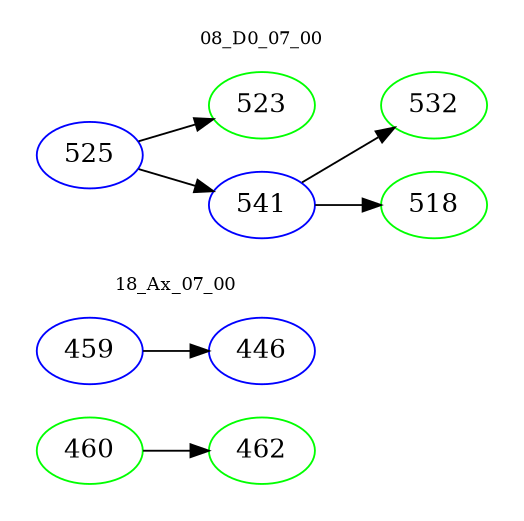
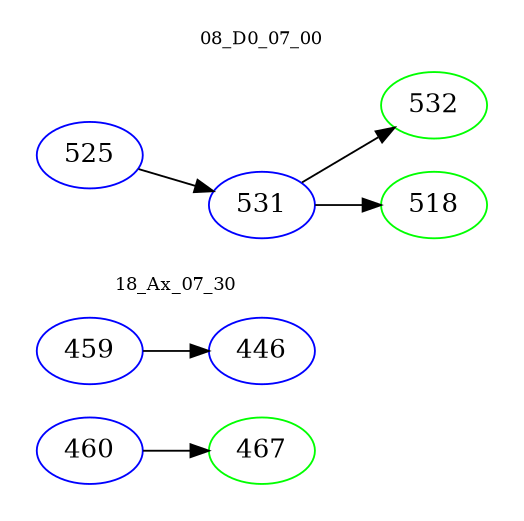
node "523": removed
node "541": label "541" -> "531"
cluster "18_Ax_07_00": label "18_Ax_07_00" -> "18_Ax_07_30"
node "460": color green -> blue
node "462": label "462" -> "467"
